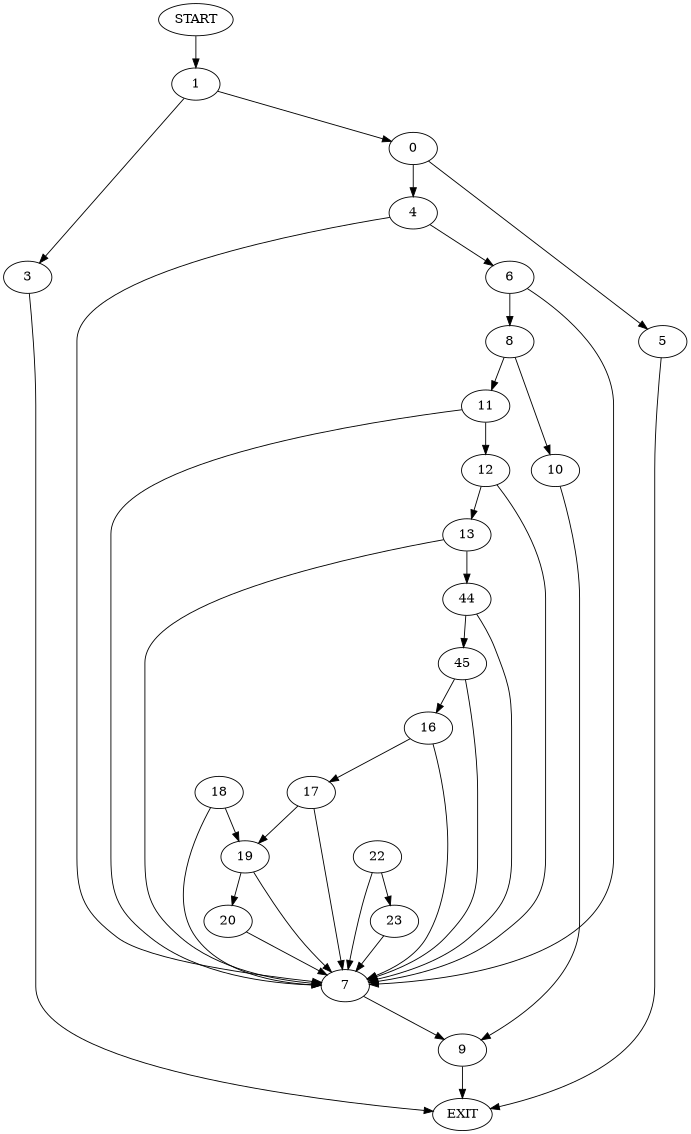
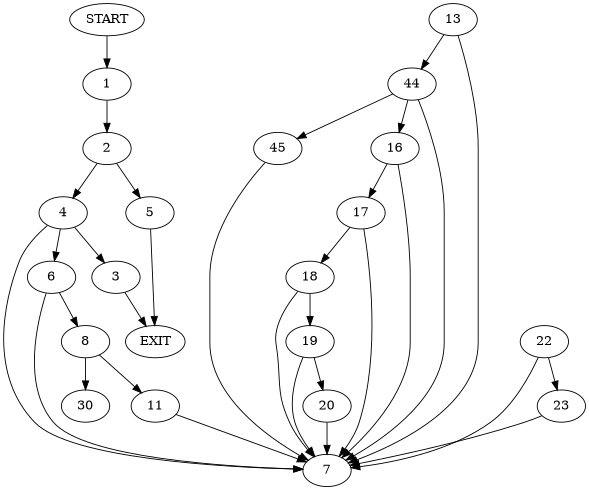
node "0": label "0" -> "2"
edge "1" -> "3": now "4" -> "3"
node "12": removed
node "10": label "10" -> "30"
edge "45" -> "16": now "44" -> "16"
edge "17" -> "19": now "17" -> "18"
node "9": removed
